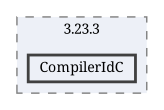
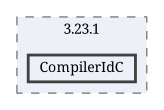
cluster "3.23.3": label "3.23.3" -> "3.23.1"
